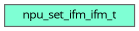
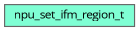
node "npu_set_ifm_ifm_t": label "npu_set_ifm_ifm_t" -> "npu_set_ifm_region_t"
